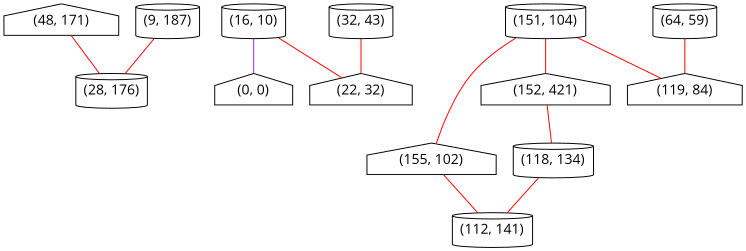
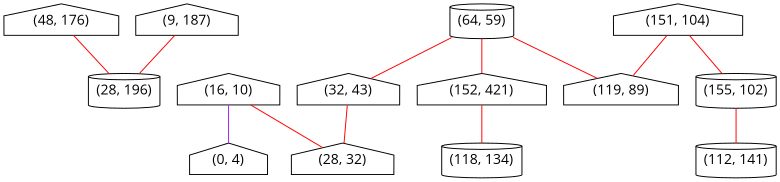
node "(48, 171)": label "(48, 171)" -> "(48, 176)"
node "(9, 187)": shape cylinder -> house
node "(16, 10)": shape cylinder -> house
node "(32, 43)": shape cylinder -> house
node "(151, 104)": shape cylinder -> house
edge "(151, 104)" -- "(152, 421)": now "(64, 59)" -- "(152, 421)"
edge "(64, 59)" -- "(32, 43)": added
node "(28, 176)": label "(28, 176)" -> "(28, 196)"
node "(0, 0)": label "(0, 0)" -> "(0, 4)"
node "(22, 32)": label "(22, 32)" -> "(28, 32)"
node "(119, 84)": label "(119, 84)" -> "(119, 89)"
node "(155, 102)": shape house -> cylinder
edge "(118, 134)" -- "(112, 141)": removed
